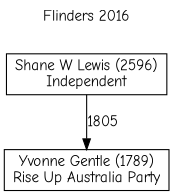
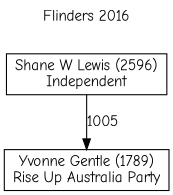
edge "Shane W Lewis (2596) Independent" -> "Yvonne Gentle (1789) Rise Up Australia Party": label "1805" -> "1005"
